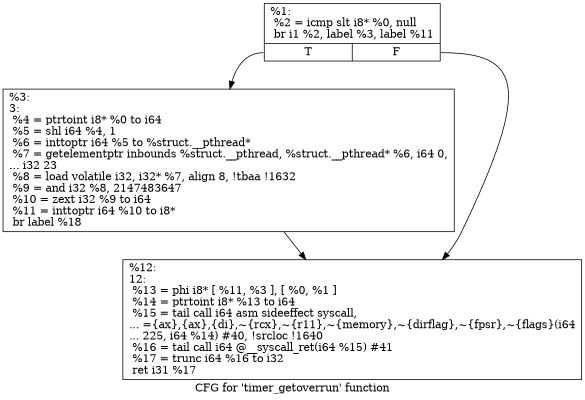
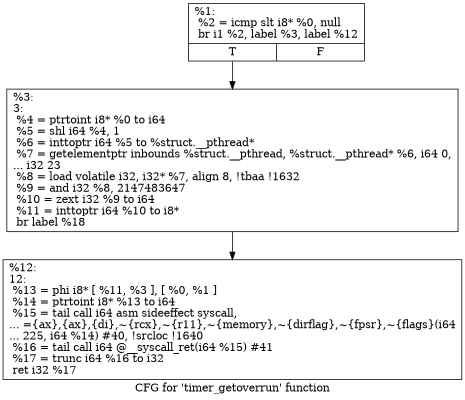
node "%1:": text "br i1 %2, label %3, label %11" -> "br i1 %2, label %3, label %12"
edge "%1:" -> "%12:": removed
node "%12:": text "ret i31 %17" -> "ret i32 %17"
